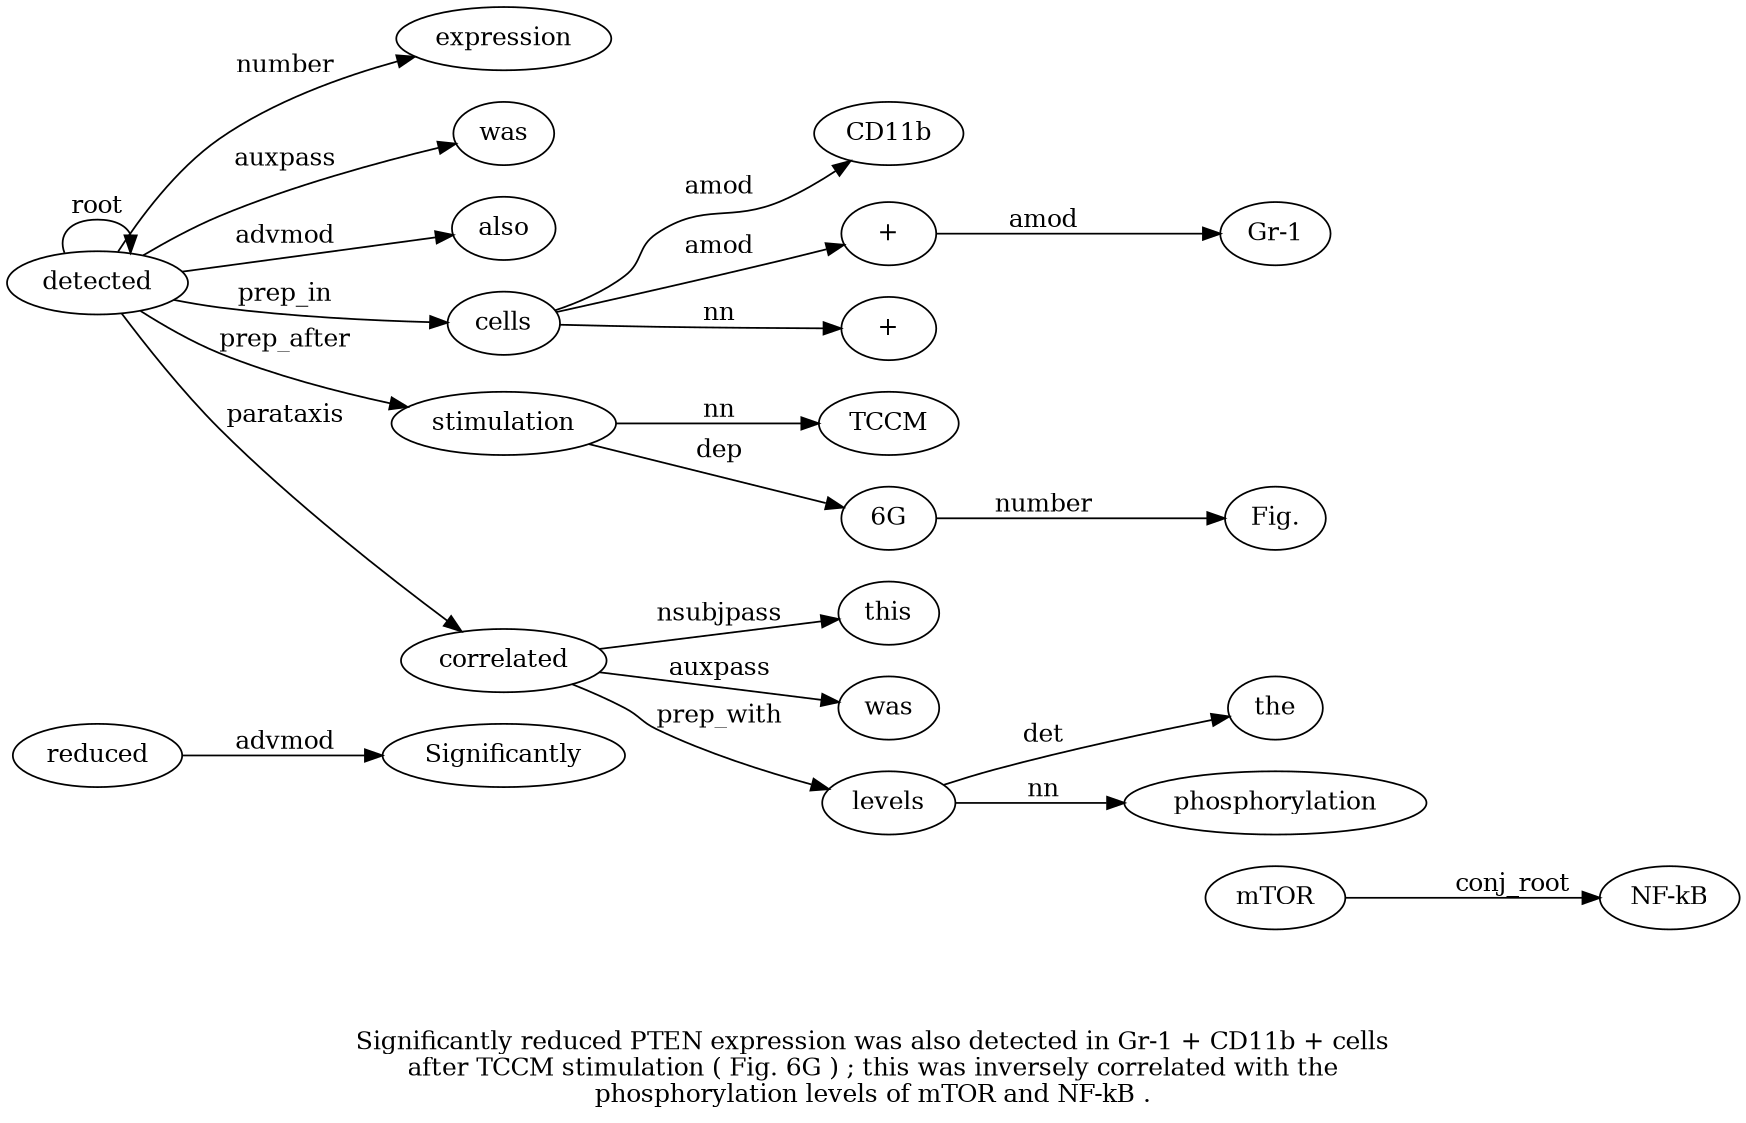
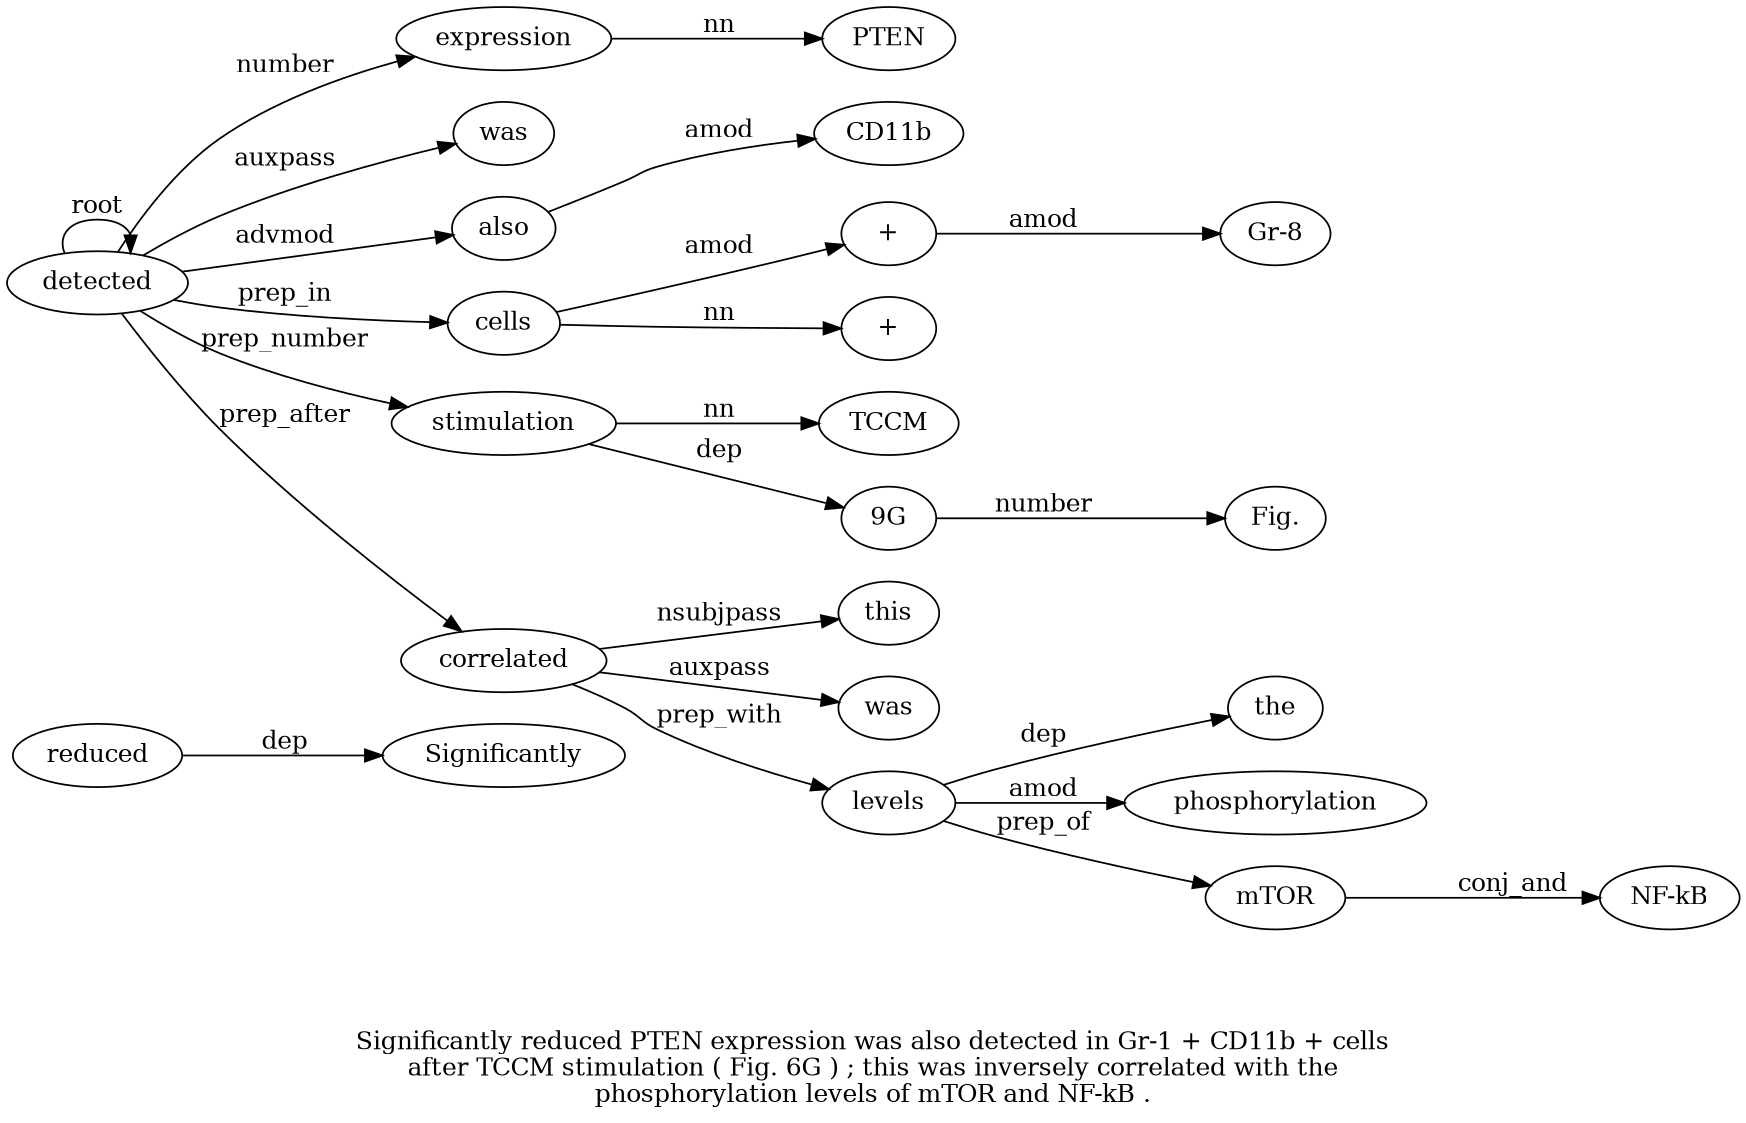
node "PTEN": added
edge "cells" -> "CD11b": now "also" -> "CD11b"
node "Gr-1": label "Gr-1" -> "Gr-8"
edge "detected" -> "stimulation": label "prep_after" -> "prep_number"
edge "detected" -> "correlated": label "parataxis" -> "prep_after"
node "6G": label "6G" -> "9G"
edge "levels" -> "the": label "det" -> "dep"
edge "reduced" -> "Significantly": label "advmod" -> "dep"
edge "levels" -> "phosphorylation": label "nn" -> "amod"
edge "levels" -> "mTOR": added, label "prep_of"
edge "mTOR" -> "NF-kB": label "conj_root" -> "conj_and"
